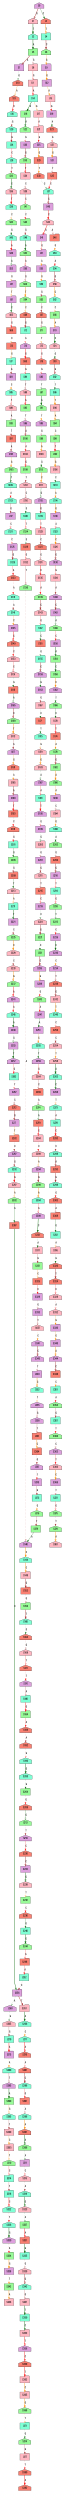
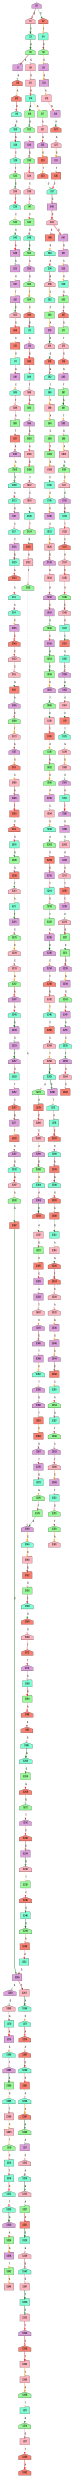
node "S5": shape folder -> house
node "S17": fillcolor lightpink -> palegreen
node "S163": shape folder -> house
edge "S269" -> "S274": now "S263" -> "S274"
